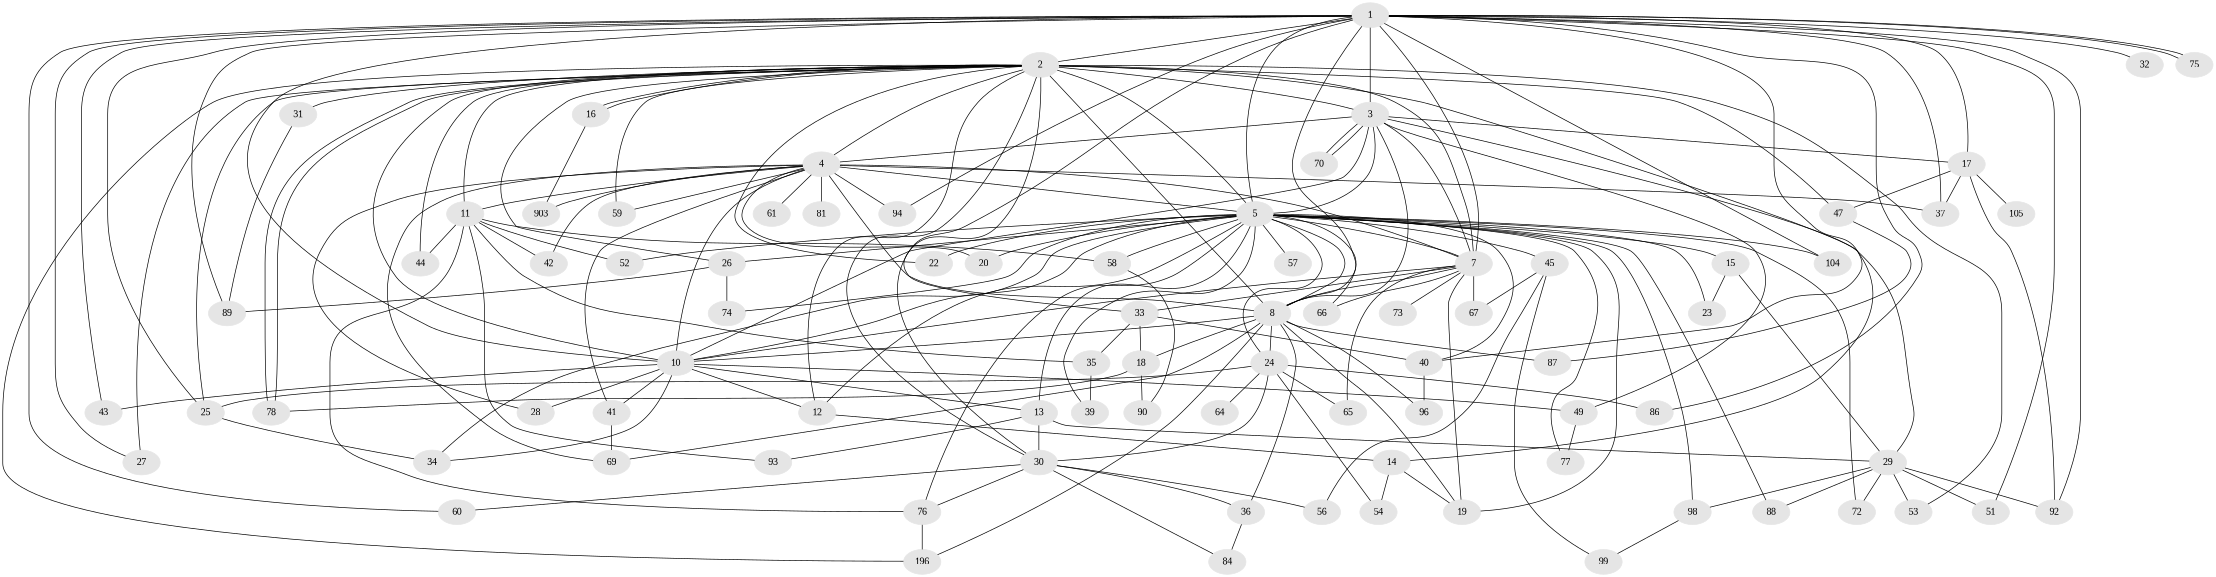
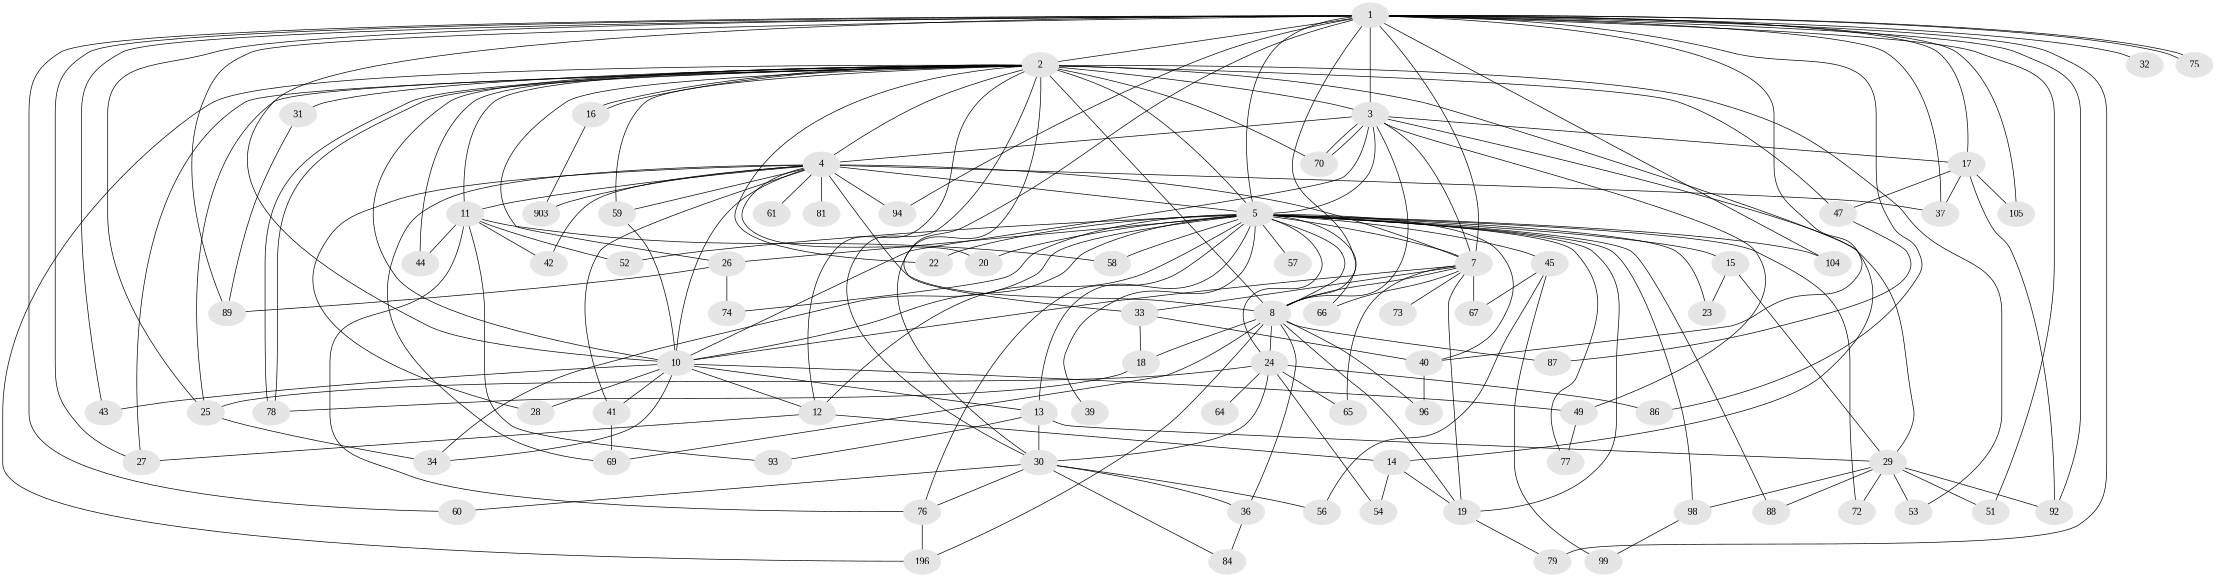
edge "1" -- "105": added
edge "2" -- "7": now "2" -- "70"
edge "8" -- "10": now "59" -- "10"
node "35": removed
node "90": removed
edge "12" -- "27": added
node "79": added
